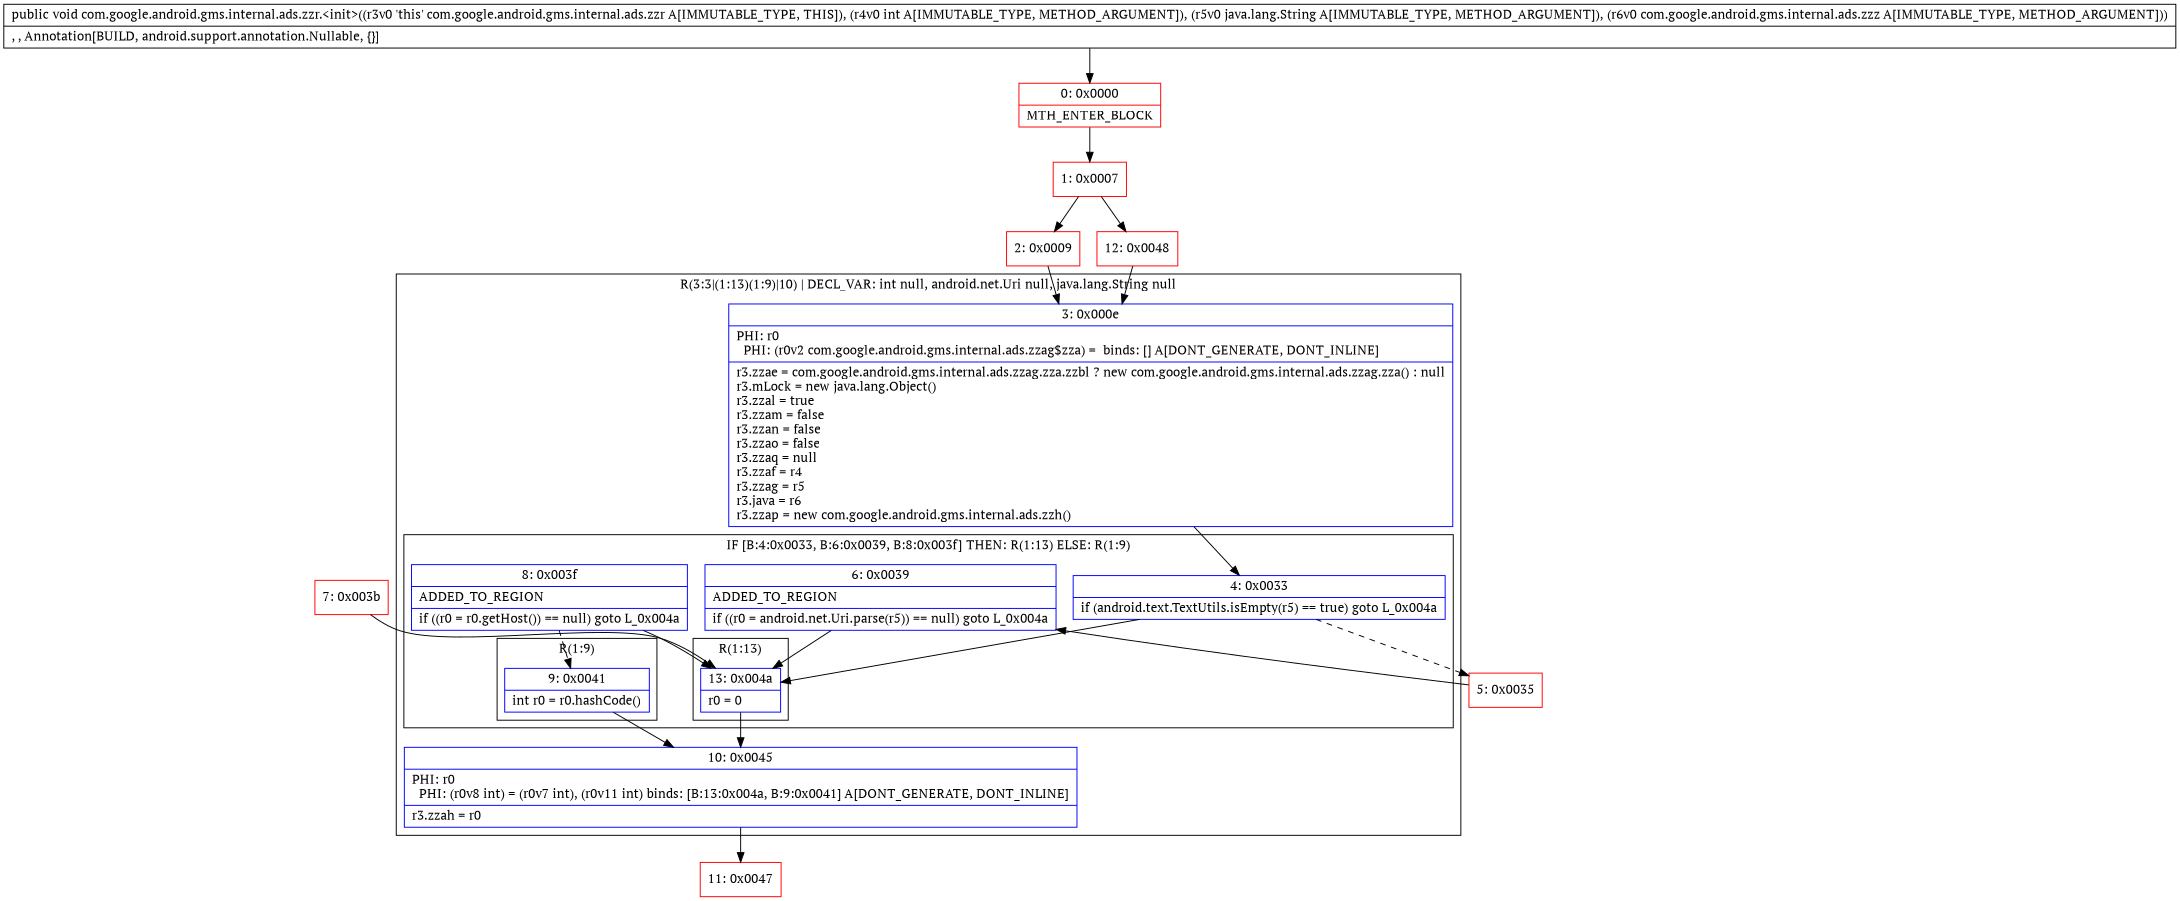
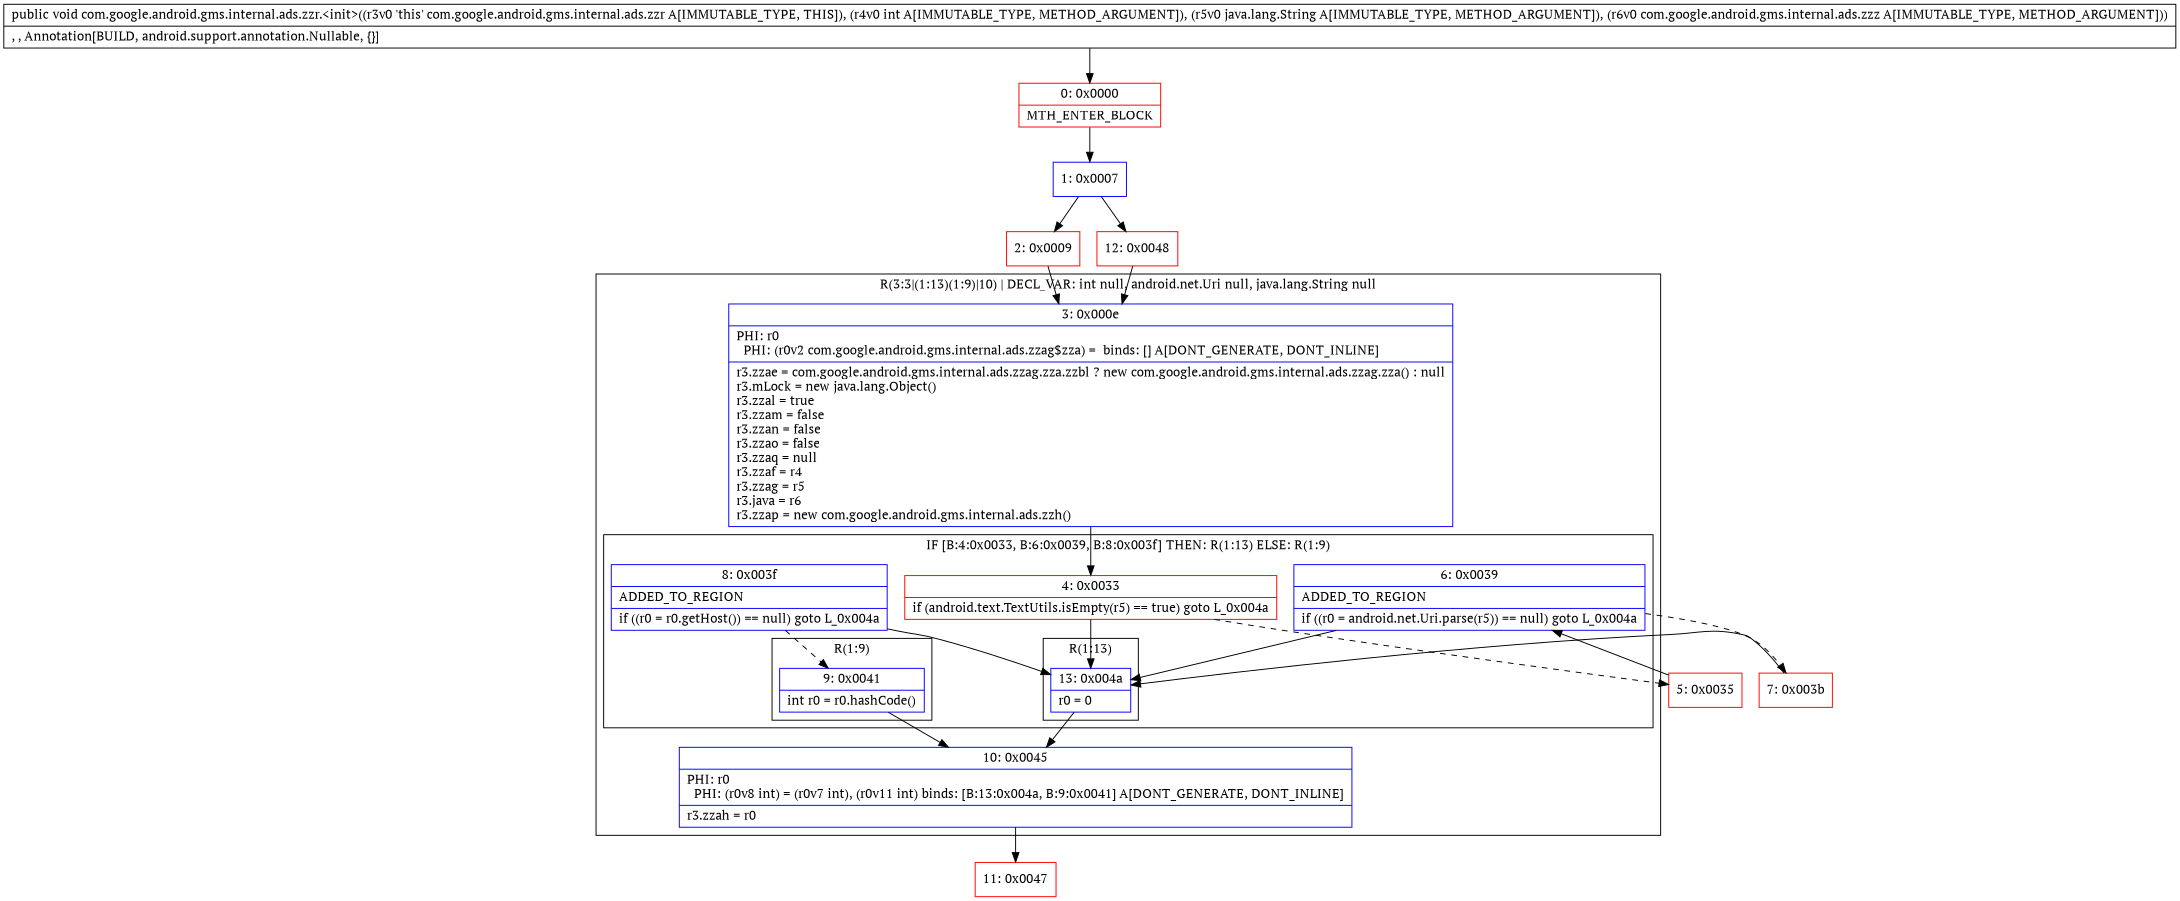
node "1: 0x0007": color red -> blue
node "4: 0x0033": color blue -> red
edge "6: 0x0039" -> "7: 0x003b": added
